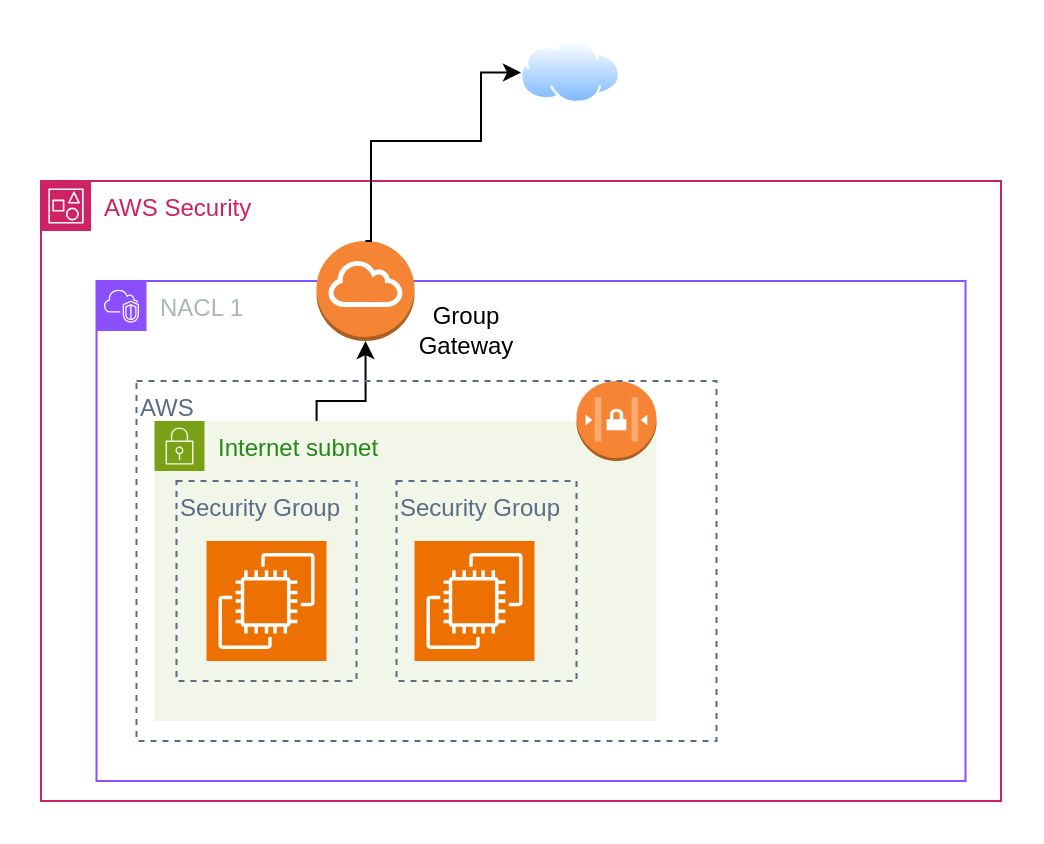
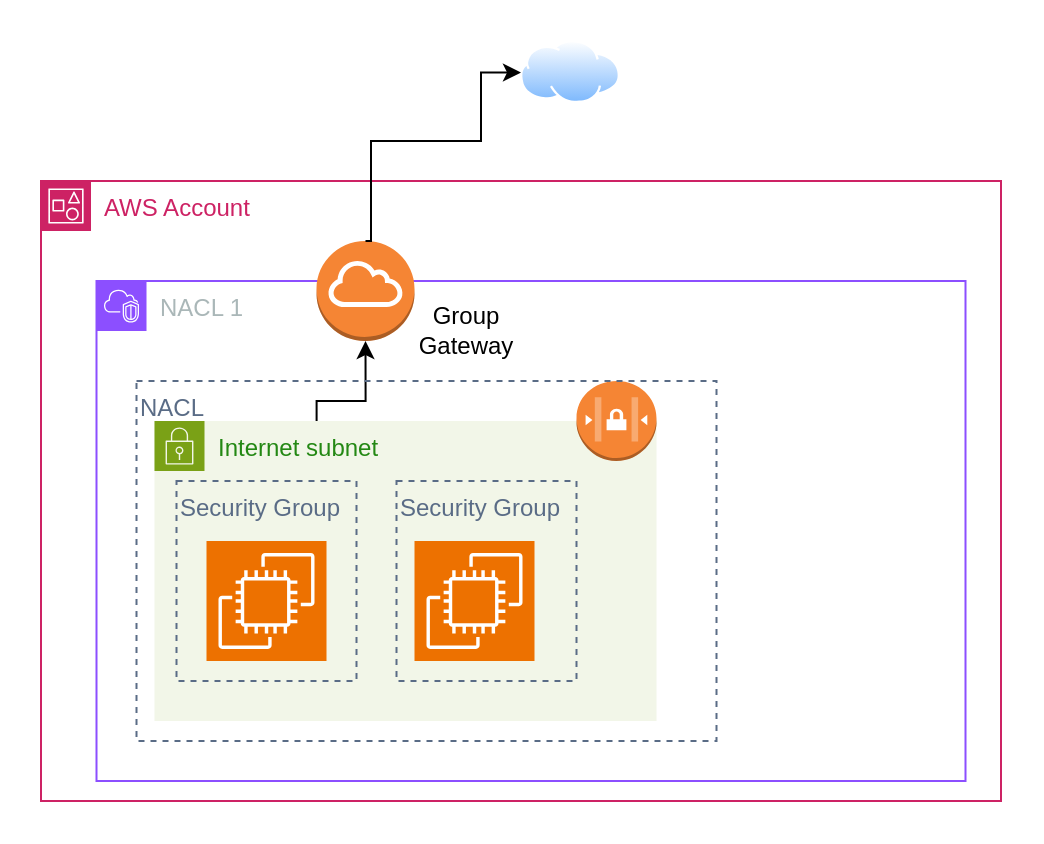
node "AWS Security": label "AWS Security" -> "AWS Account"
node "AWS": label "AWS" -> "NACL"
